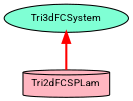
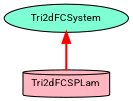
node "Tri3dFCSystem": label "Tri3dFCSystem" -> "Tri2dFCSystem"
